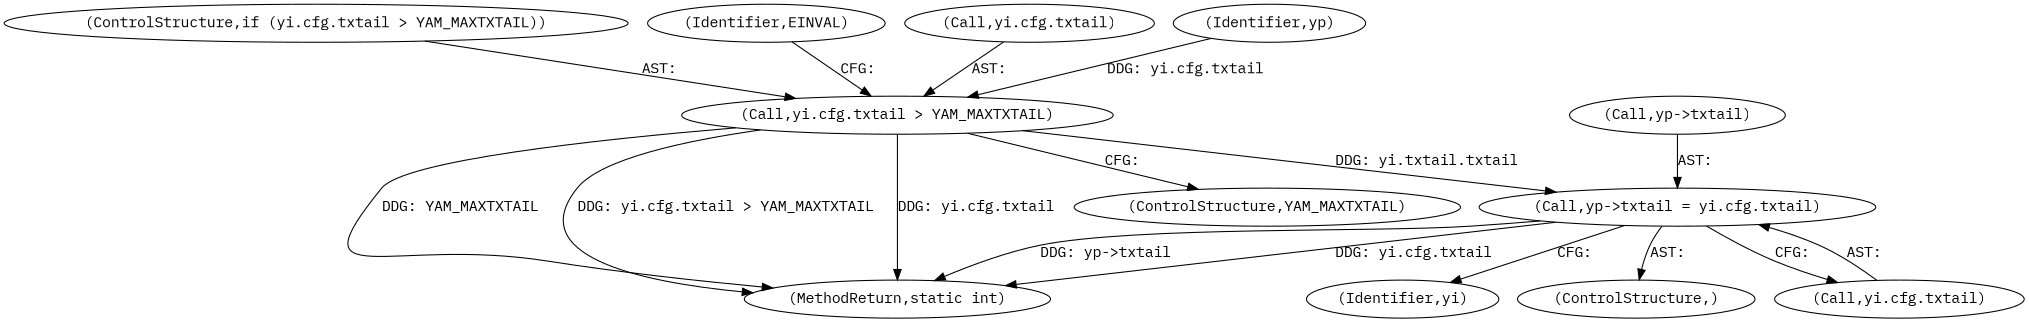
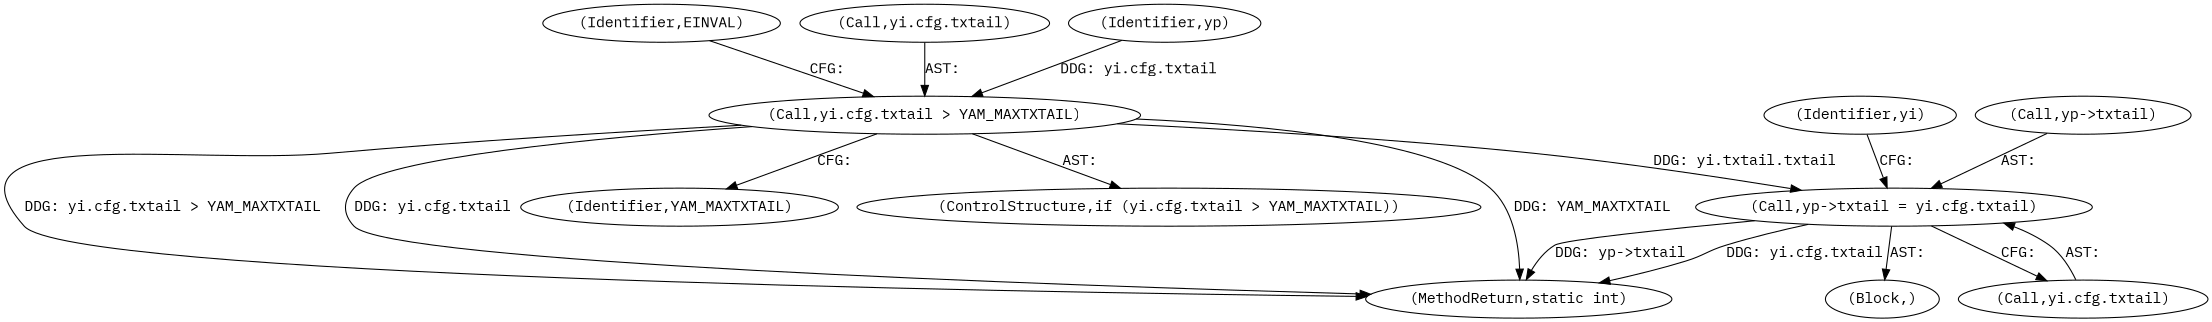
edge "(ControlStructure,if (yi.cfg.txtail > YAM_MAXTXTAIL))" -> "(Call,yi.cfg.txtail > YAM_MAXTXTAIL)": reversed
node "(ControlStructure,YAM_MAXTXTAIL)": label "(ControlStructure,YAM_MAXTXTAIL)" -> "(Identifier,YAM_MAXTXTAIL)"
edge "(Call,yp->txtail = yi.cfg.txtail)" -> "(Identifier,yi)": reversed
node "(ControlStructure,)": label "(ControlStructure,)" -> "(Block,)"
